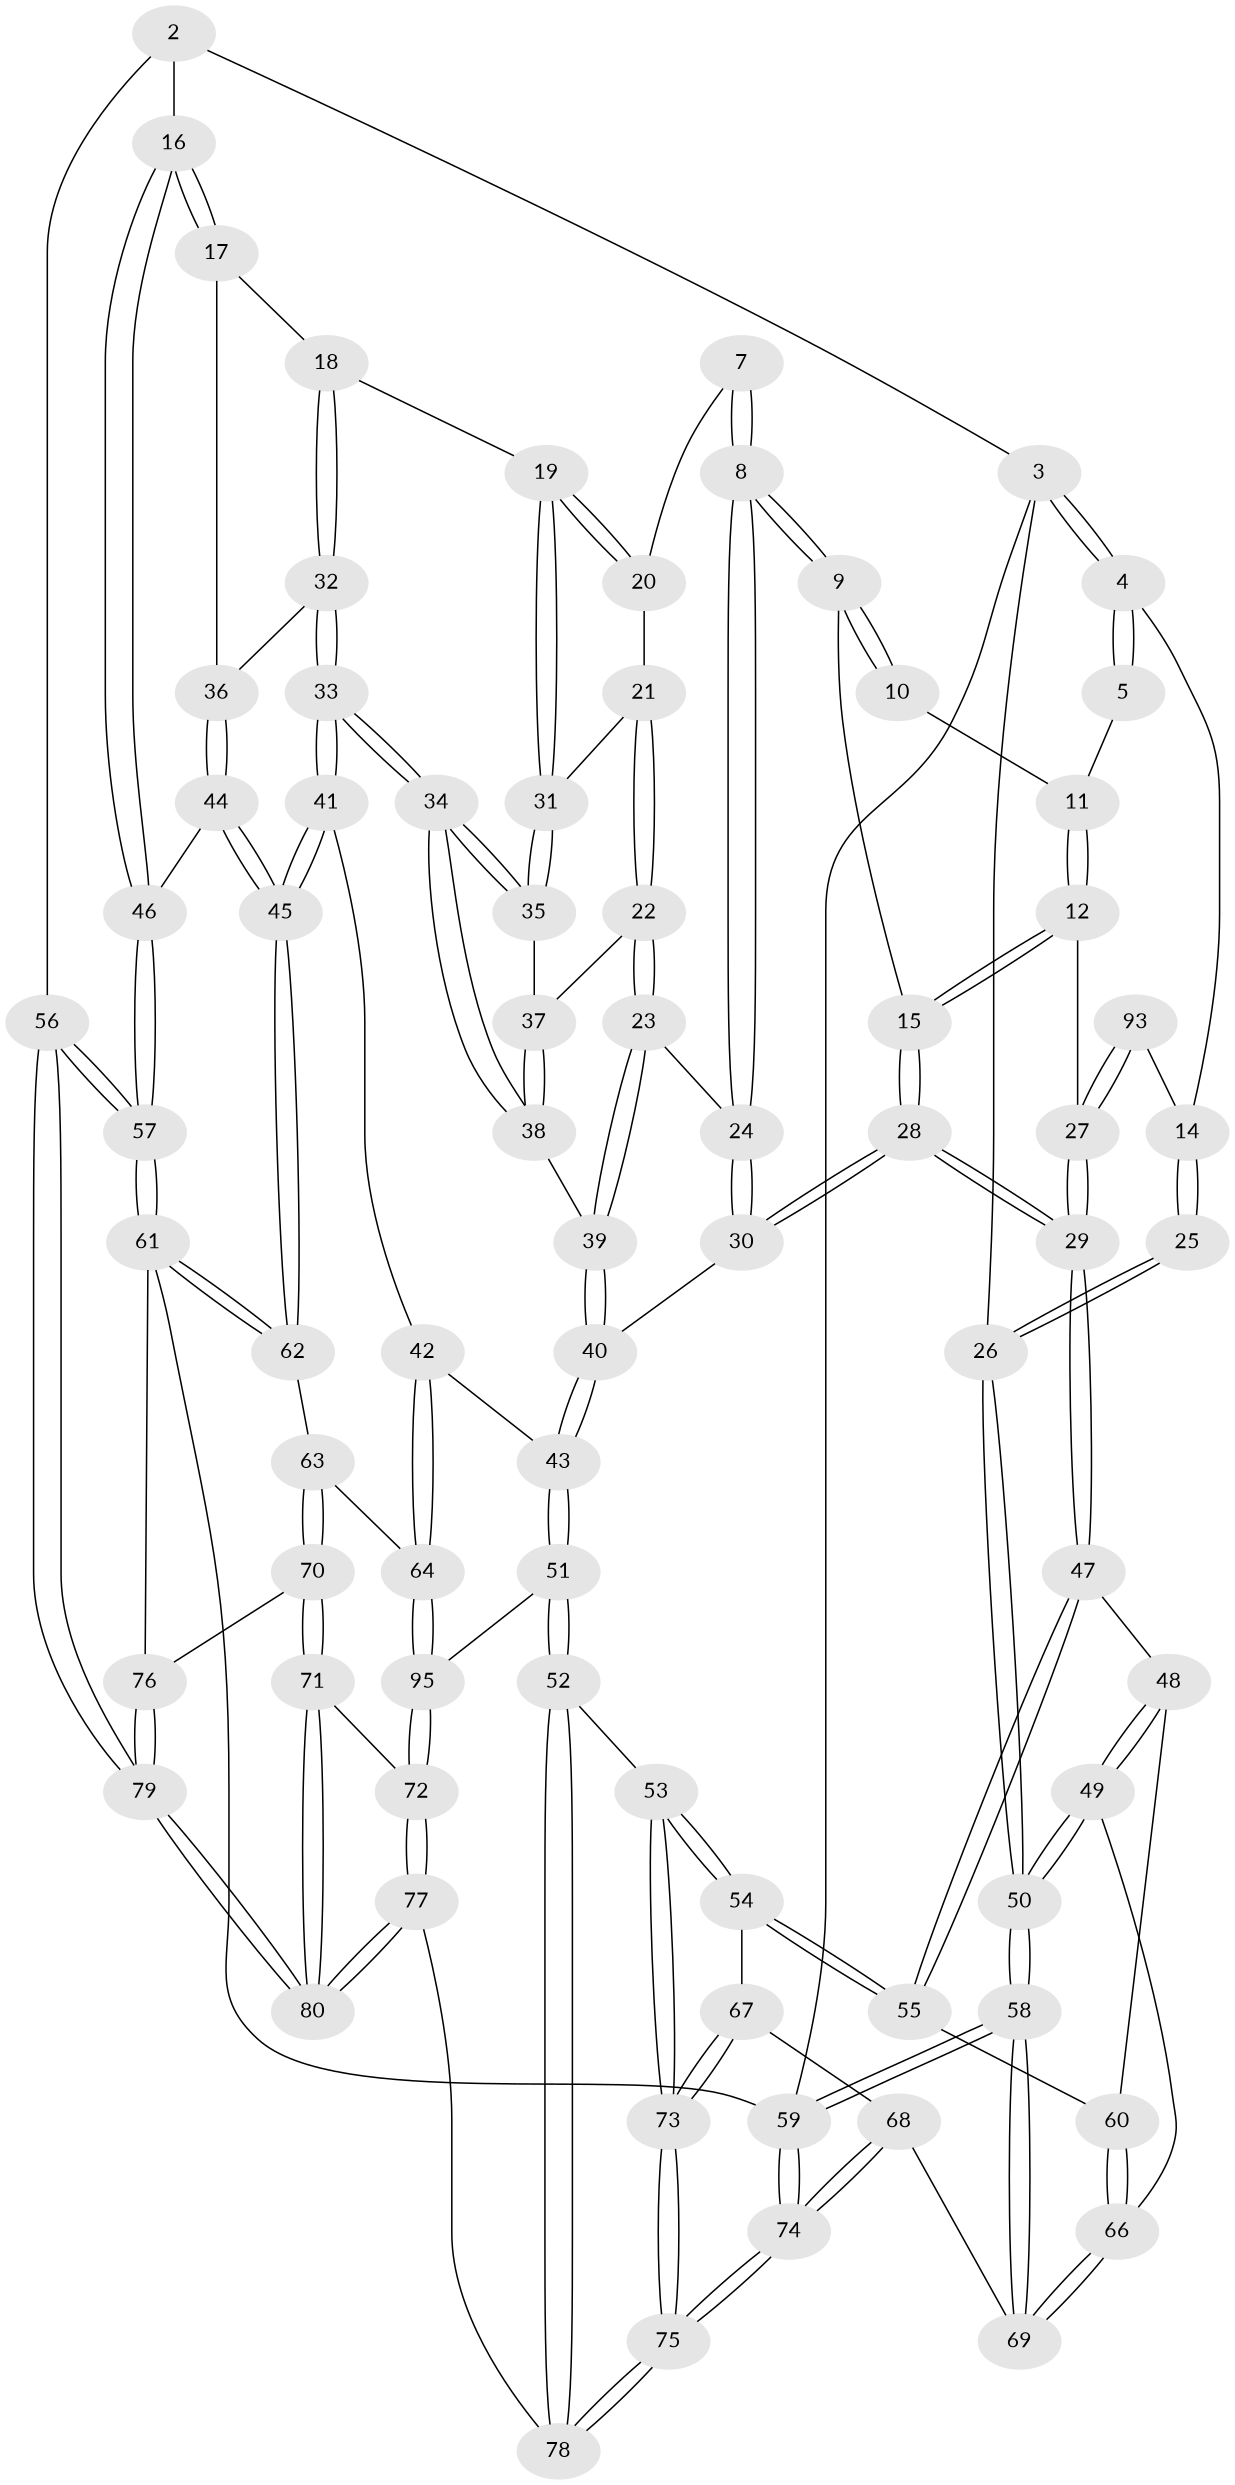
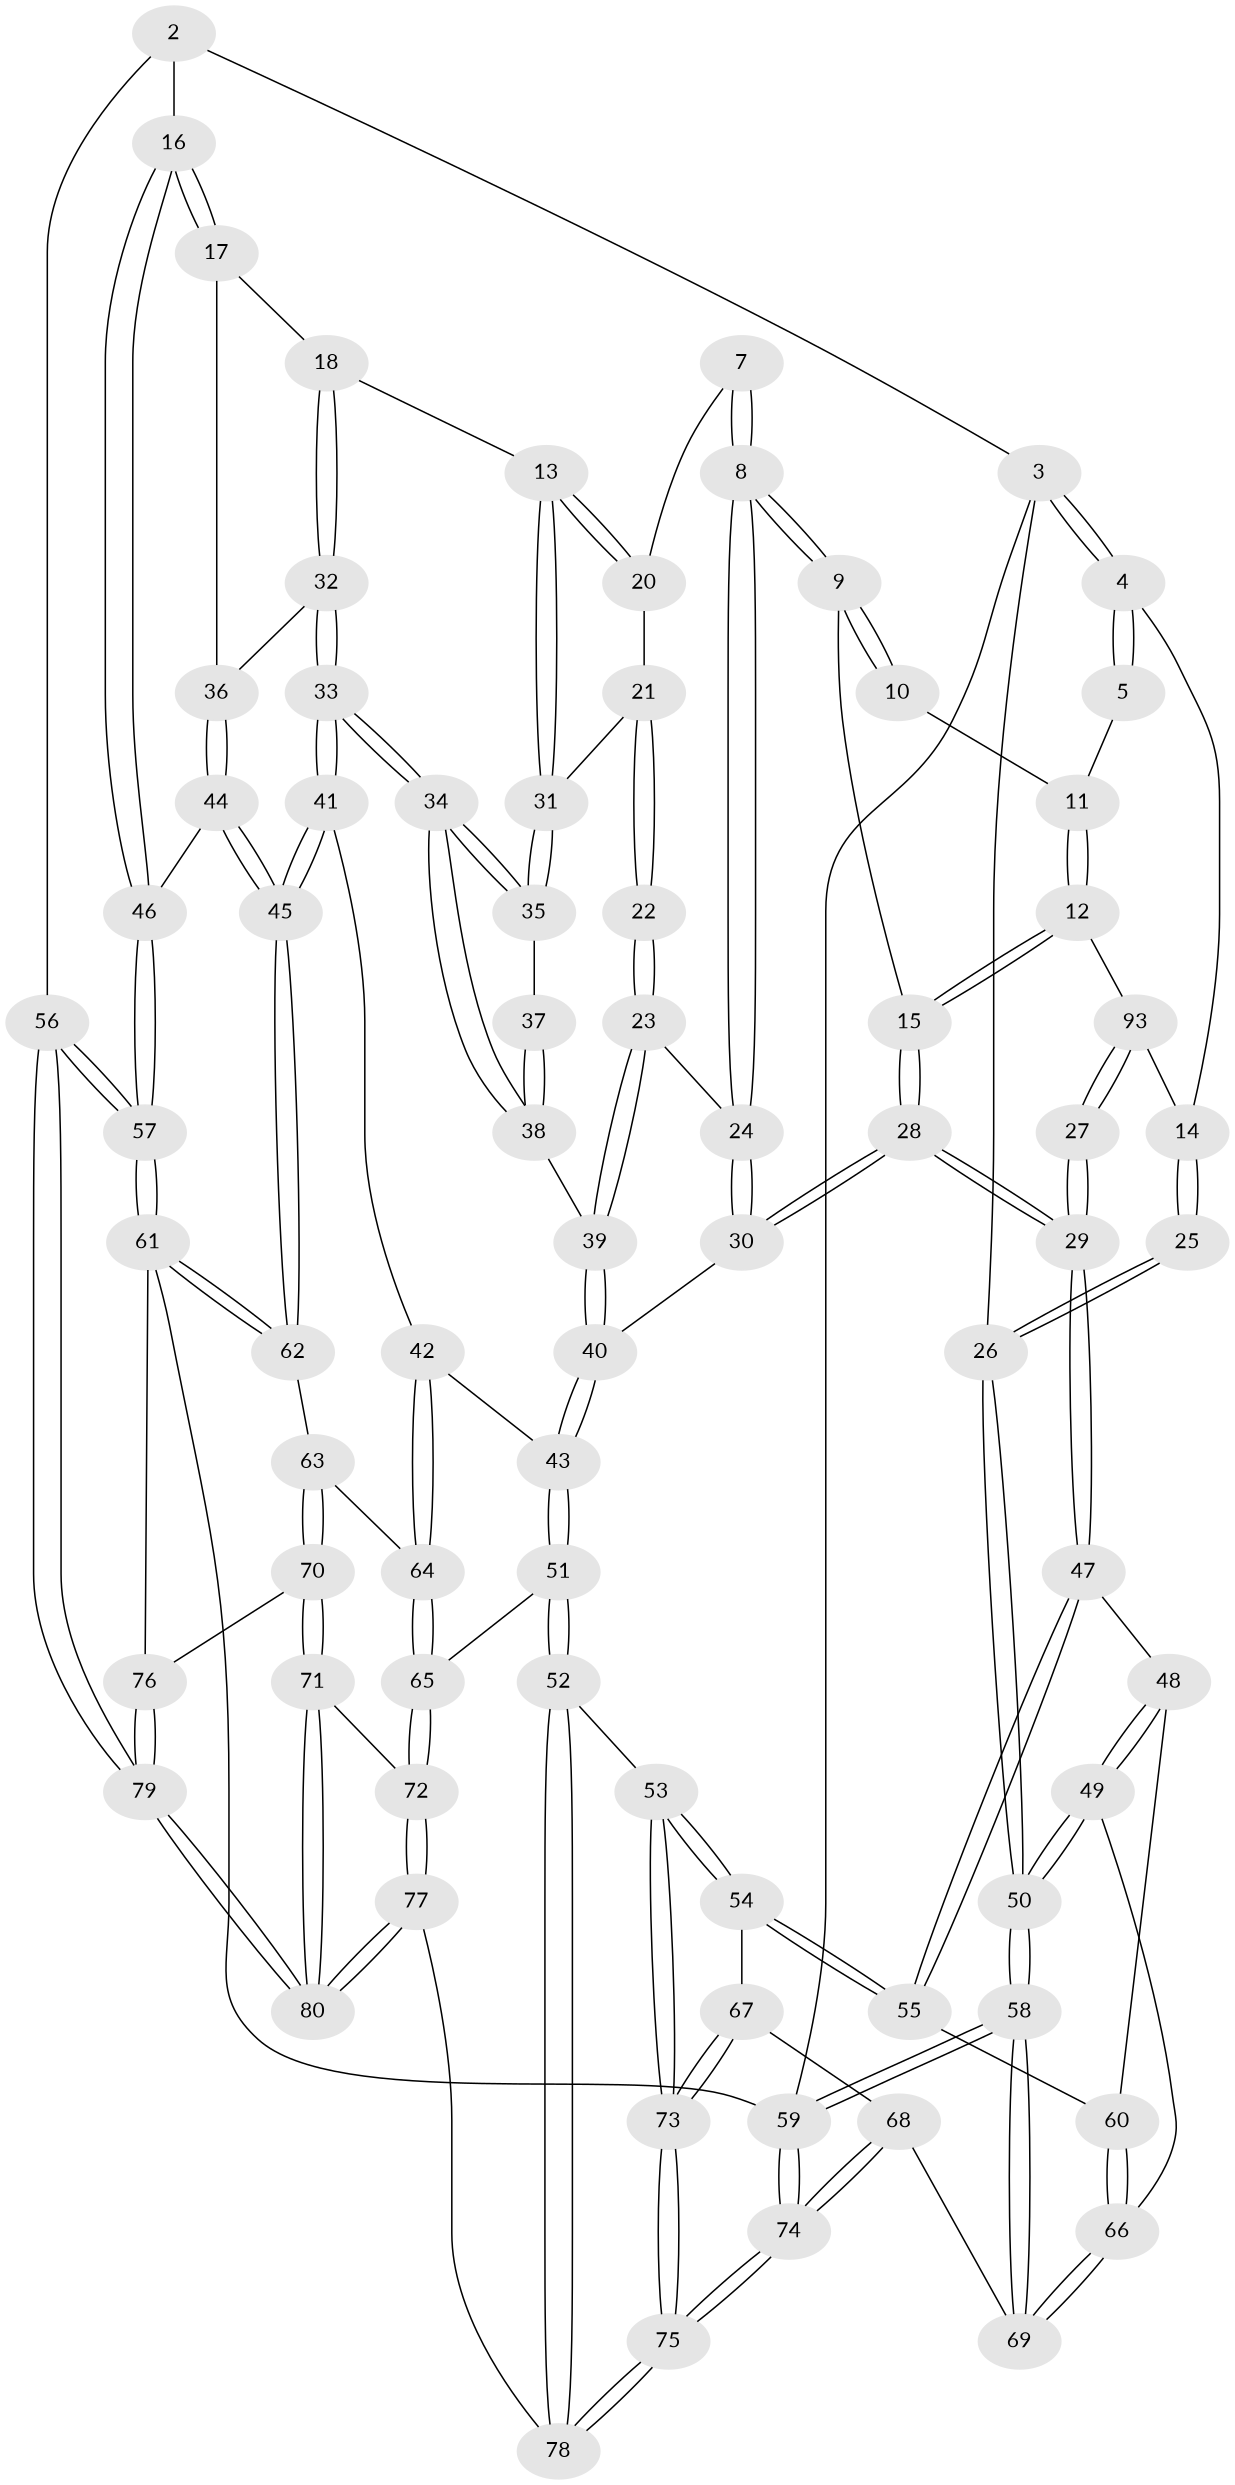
node "19": label "19" -> "13"
edge "22" -- "37": removed
edge "12" -- "27": now "12" -- "93"
node "95": label "95" -> "65"
